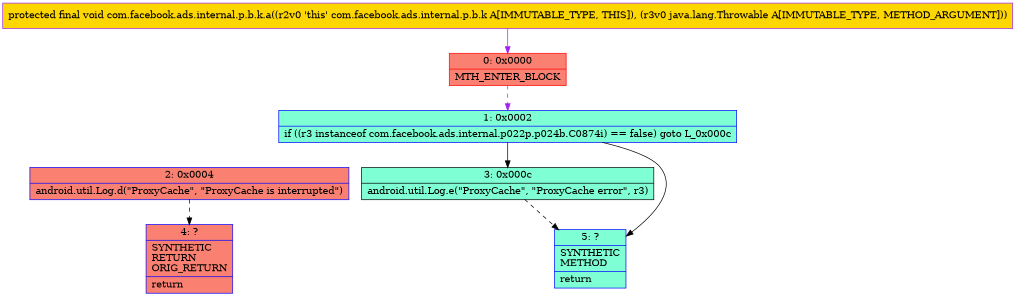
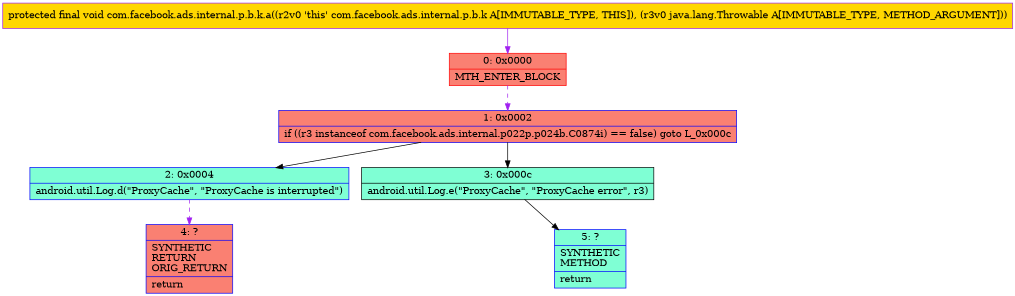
node "1: 0x0002": fillcolor aquamarine -> salmon
edge "1: 0x0002" -> "5: ?": now "1: 0x0002" -> "2: 0x0004"
node "2: 0x0004": fillcolor salmon -> aquamarine
edge "2: 0x0004" -> "4: ?": color black -> purple
edge "3: 0x000c" -> "5: ?": style dashed -> solid
